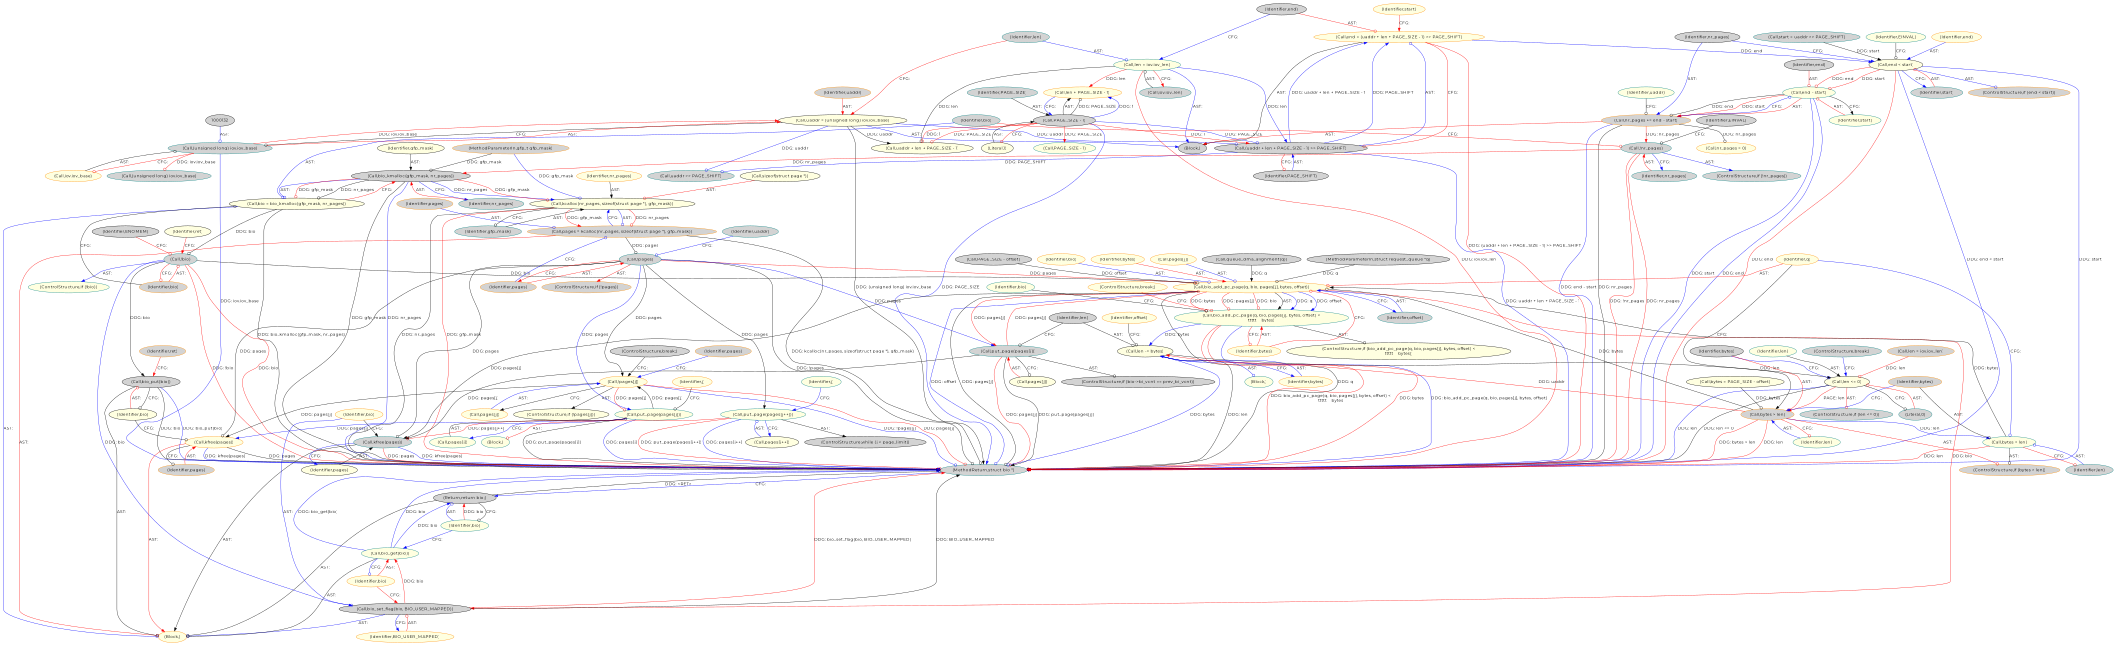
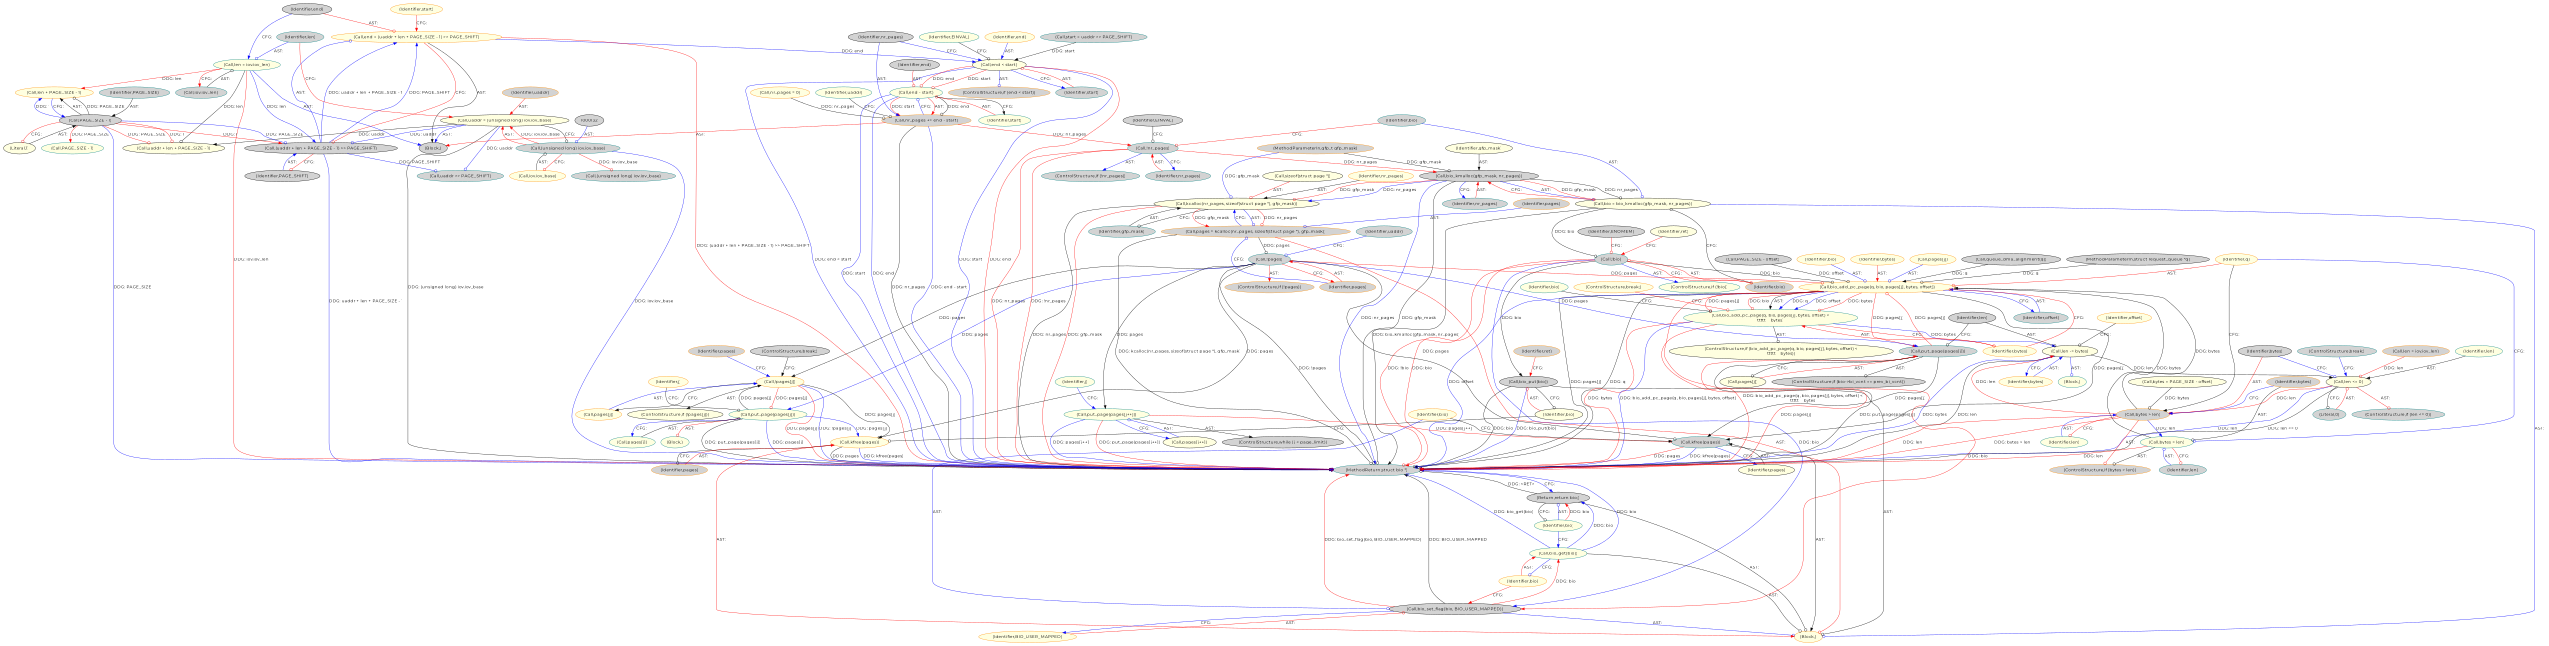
edge "(Call,nr_pages += end - start)" -> "(Call,nr_pages = 0)": reversed
edge "(Call,bytes > len)" -> "(Call,len -= bytes)": label "DDG: uaddr" -> "DDG: len"
edge "(Call,len <= 0)" -> "(Call,bytes > len)": label "PAGE: len" -> "DDG: len"
